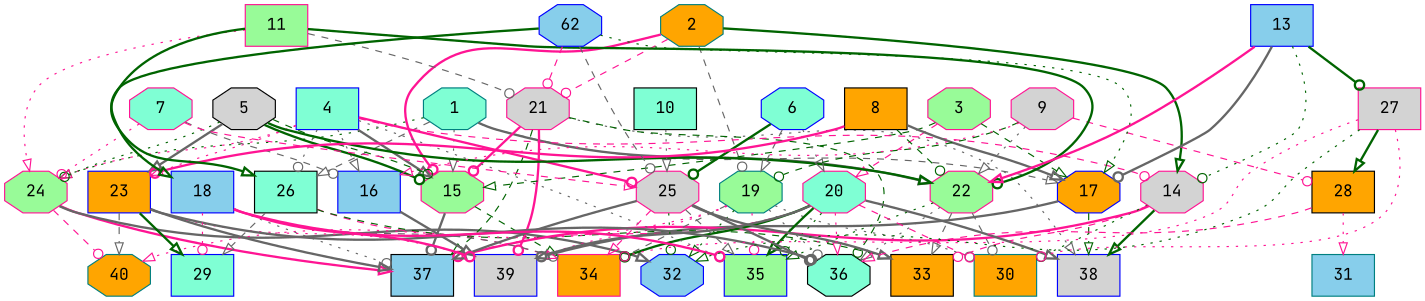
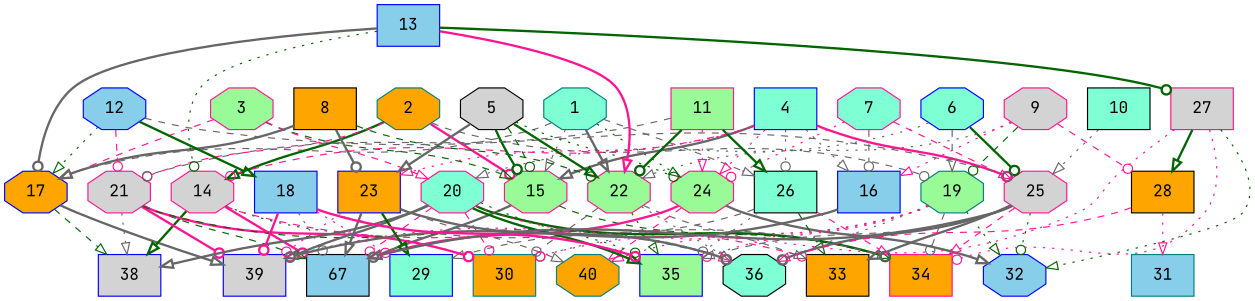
node "62": label "62" -> "12"
edge "3" -> "17": color darkgreen -> deeppink
edge "8" -> "23": color deeppink -> gray40
edge "21" -> "15": now "21" -> "30"
edge "4" -> "35": now "26" -> "35"
edge "24" -> "40": arrowhead odot -> onormal
node "37": label "37" -> "67"
